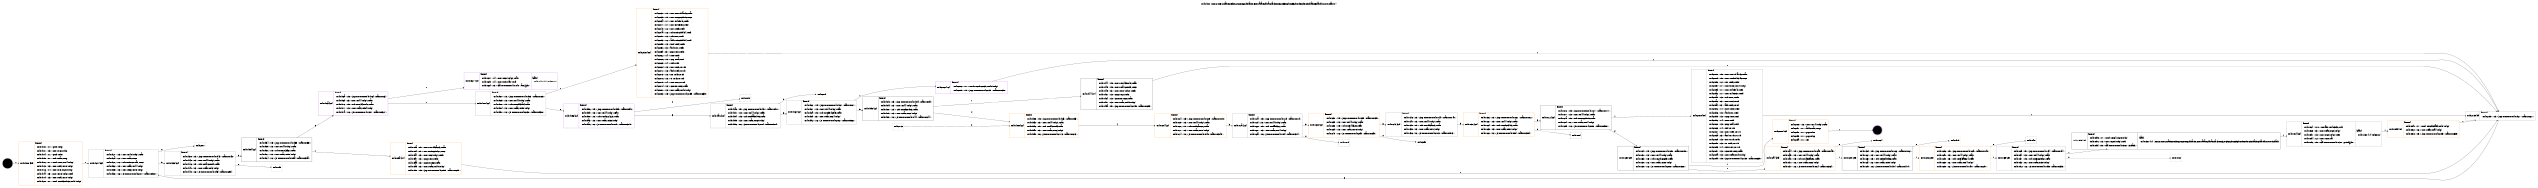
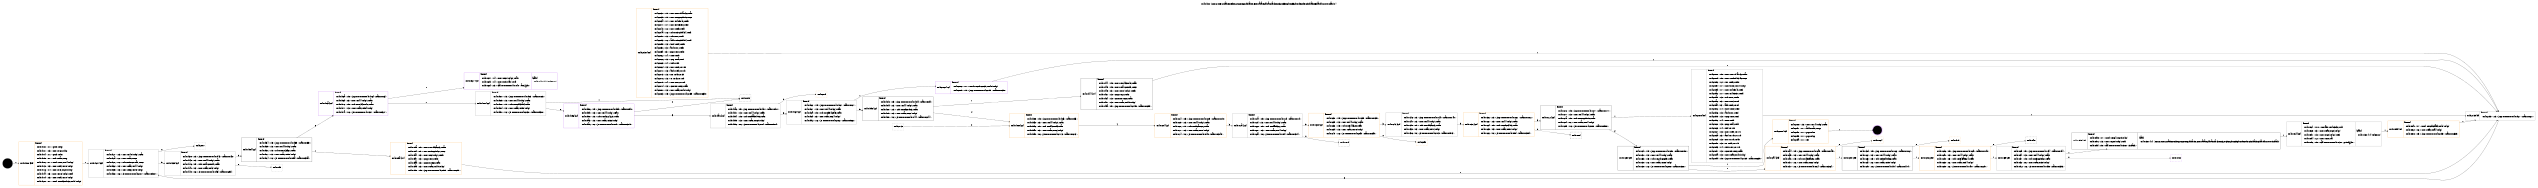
edge "0x401b80 [22]" -> "0x402030 [88]": now "0x401b80 [22]" -> "0x401e1b"
